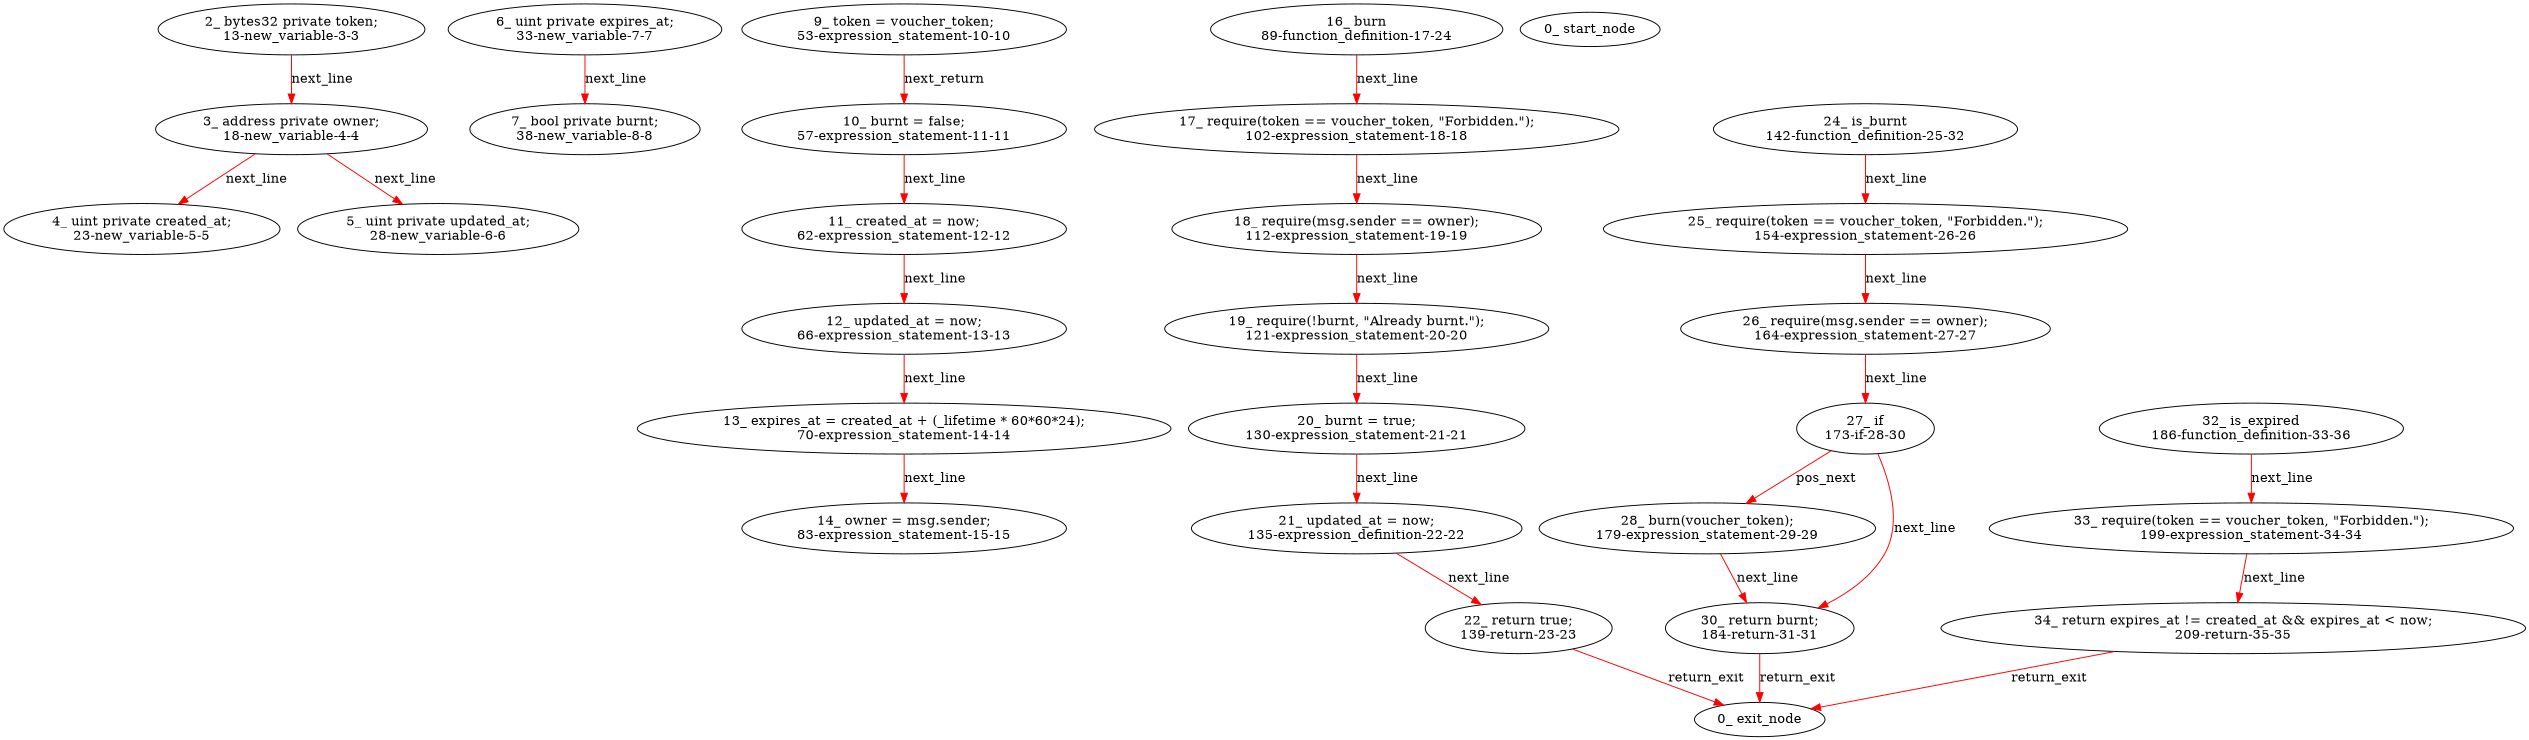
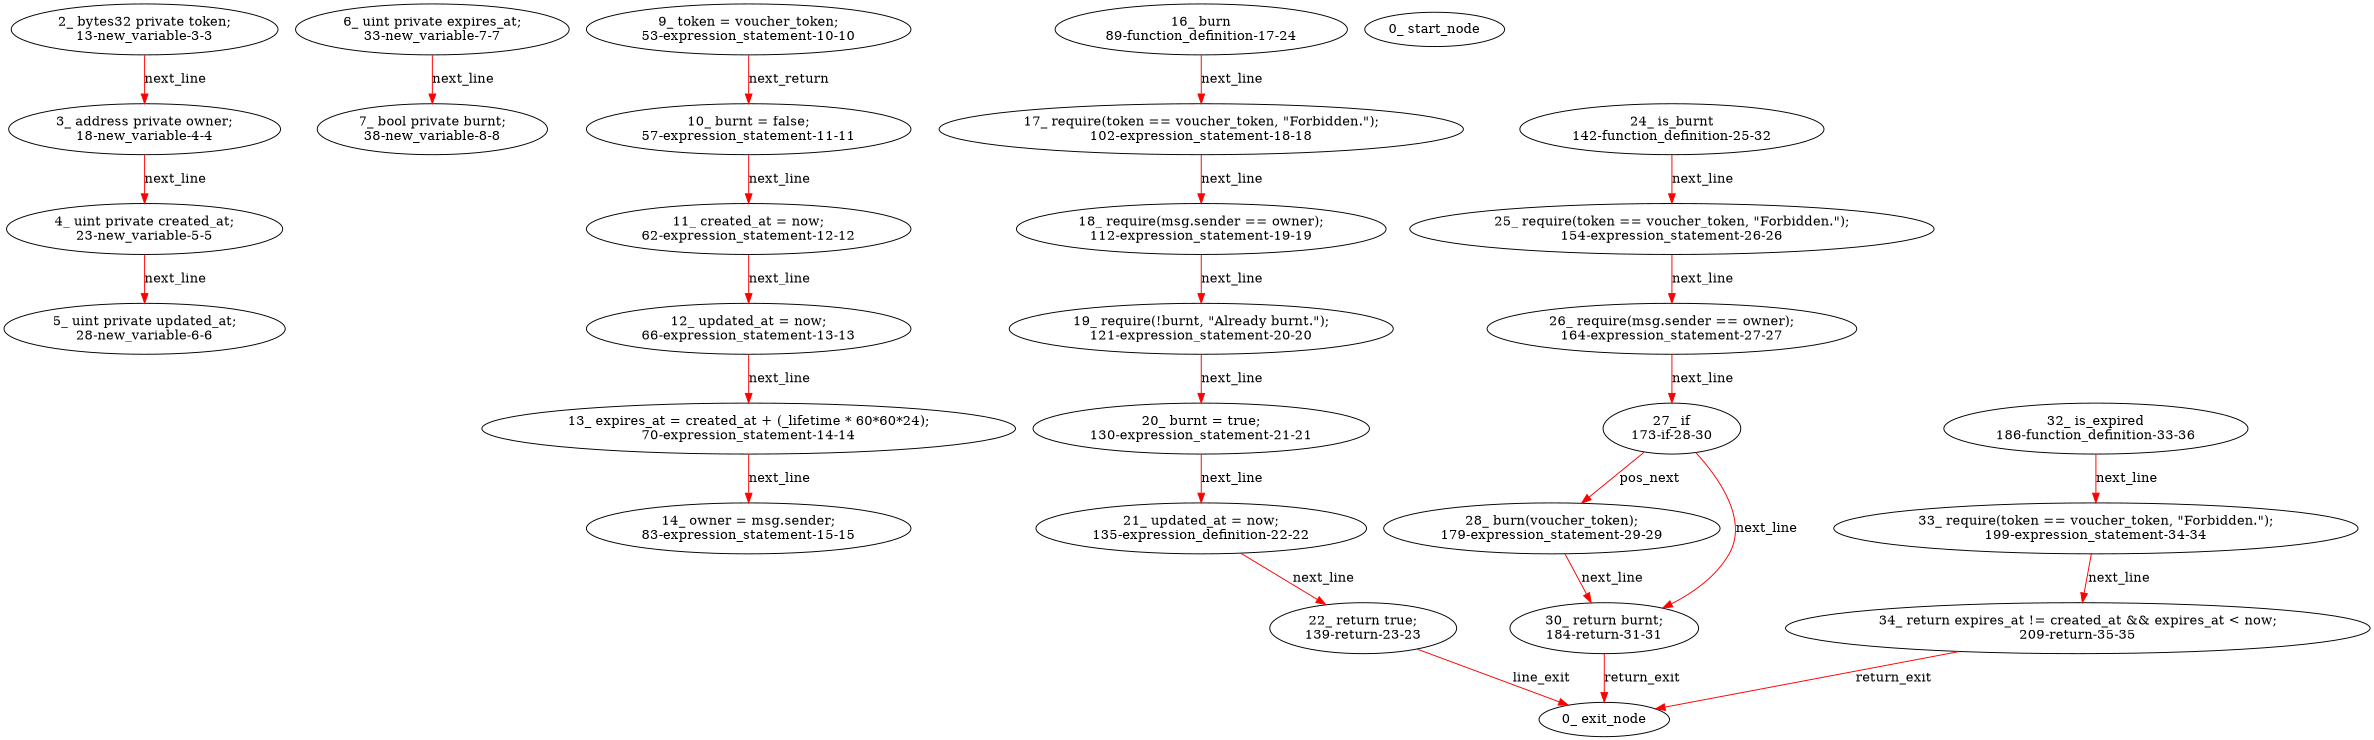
edge "3_ address private owner; 18-new_variable-4-4" -> "5_ uint private updated_at; 28-new_variable-6-6": now "4_ uint private created_at; 23-new_variable-5-5" -> "5_ uint private updated_at; 28-new_variable-6-6"
edge "22_ return true; 139-return-23-23" -> "0_ exit_node": label "return_exit" -> "line_exit"
